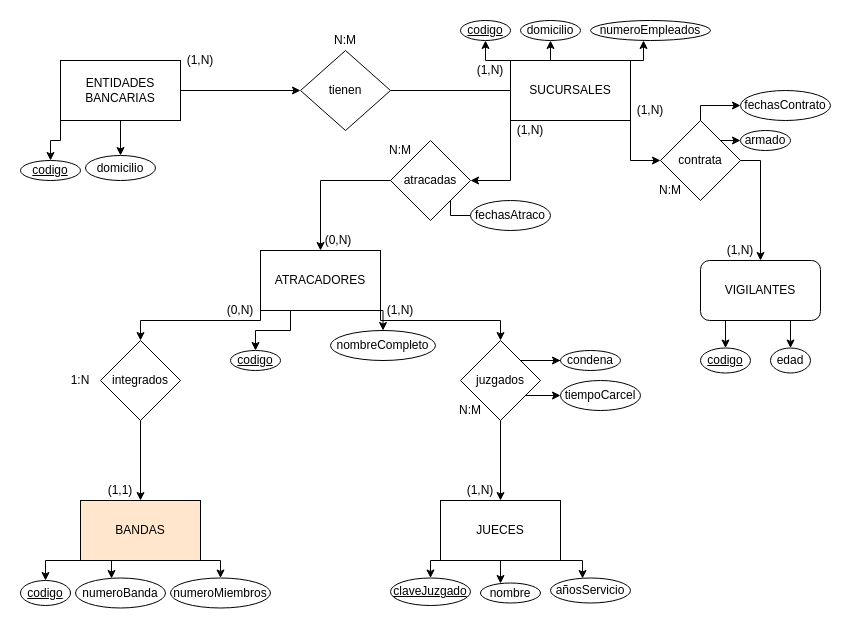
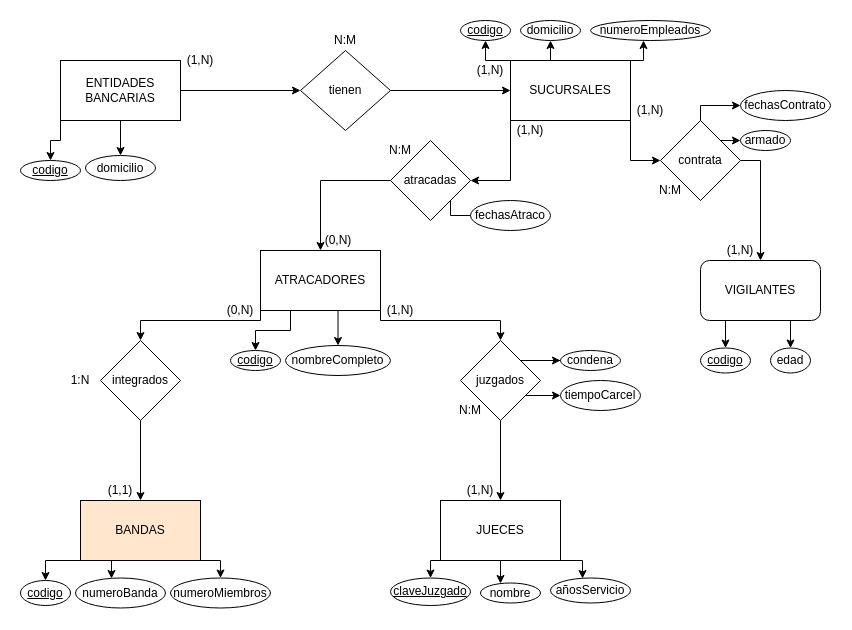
edge "tienen" -- "SUCURSALES": arrowhead none -> classic
node "nombreCompleto": moved (383, 346) -> (338, 361)
